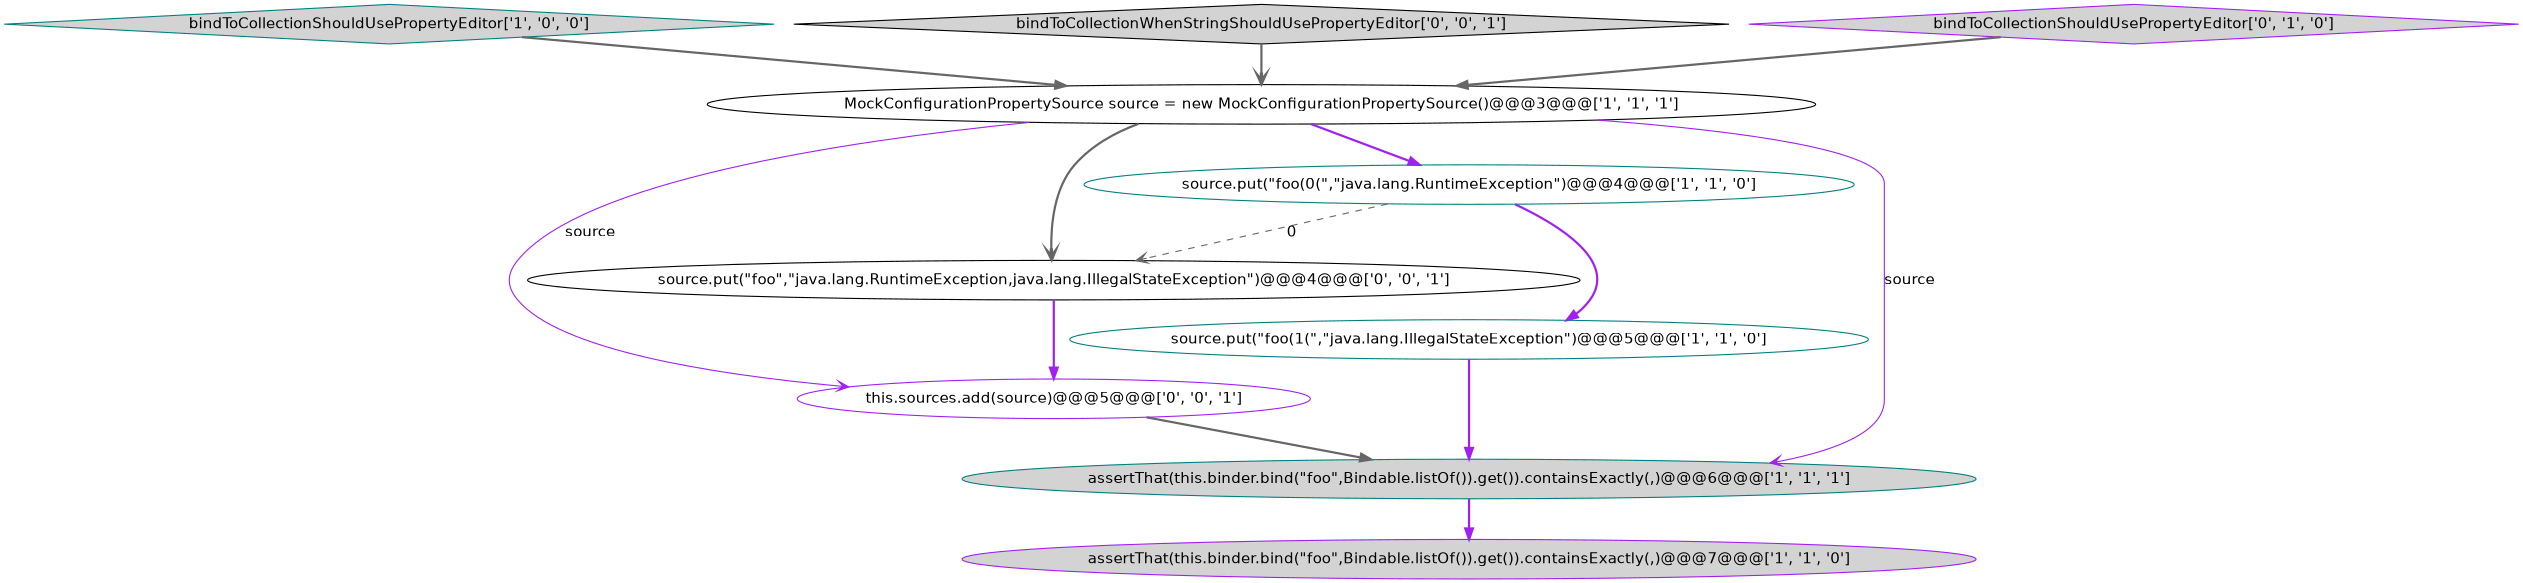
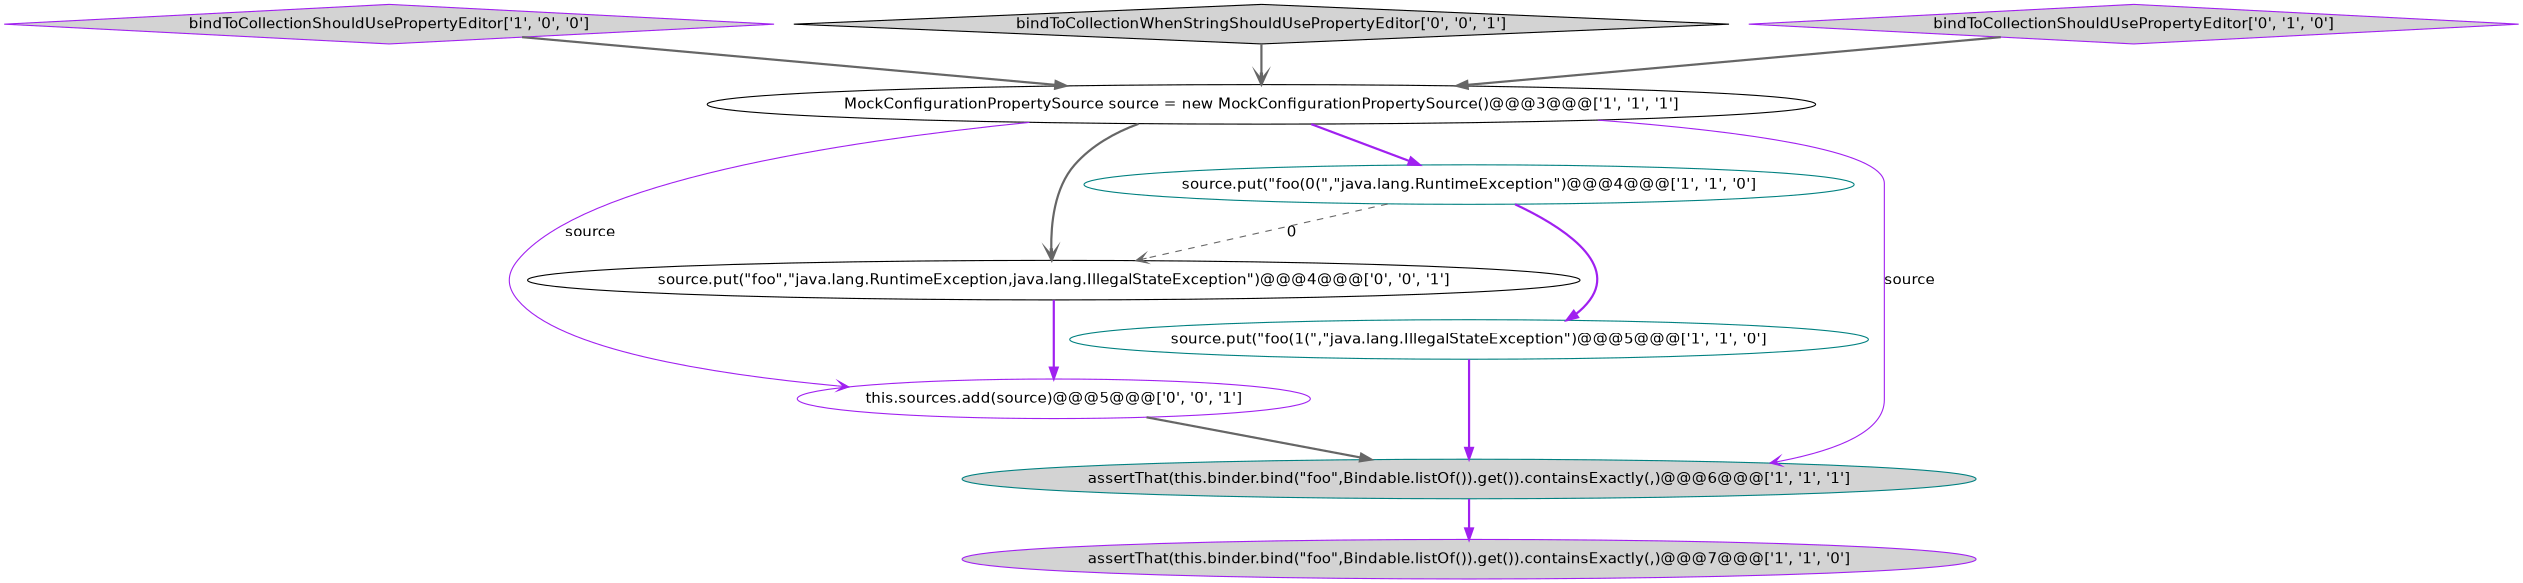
node "bindToCollectionShouldUsePropertyEditor['1', '0', '0']": color teal -> purple
